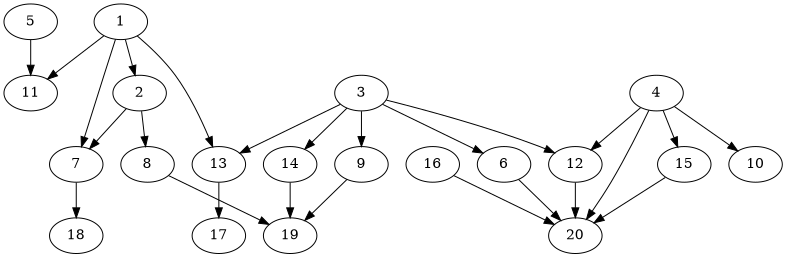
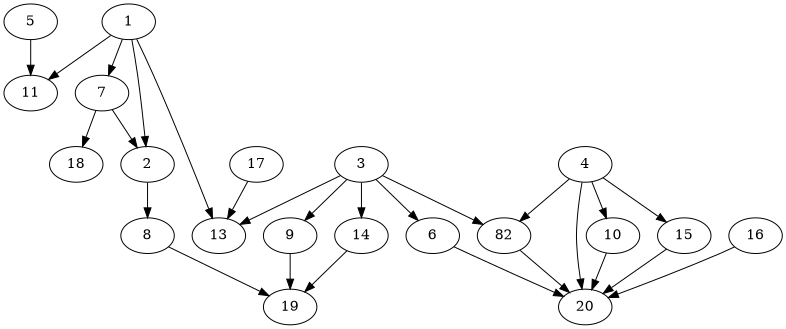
edge "2" -> "7": reversed
node "12": label "12" -> "82"
edge "13" -> "17": reversed
edge "10" -> "20": added
